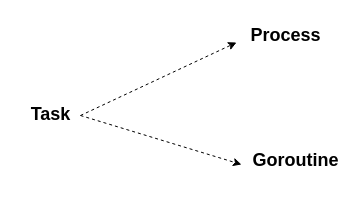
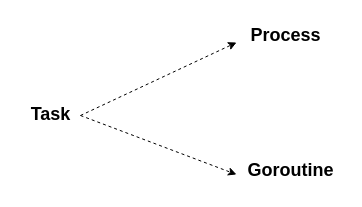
node "Goroutine": moved (296, 161) -> (291, 171)
